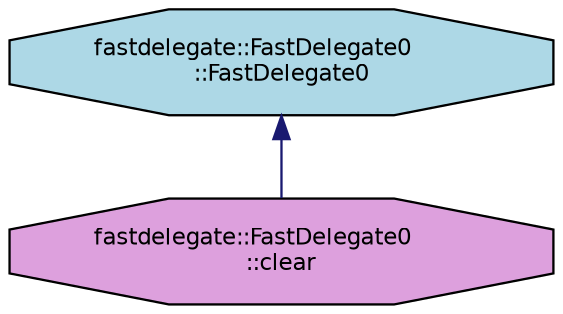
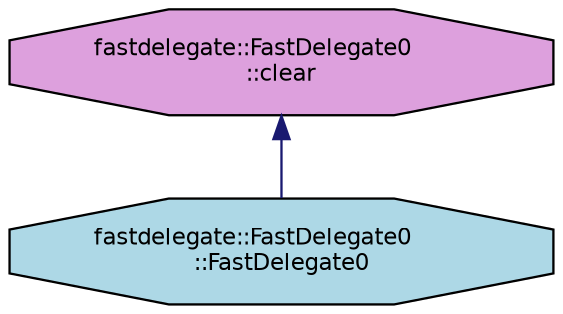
edge "fastdelegate::FastDelegate0 ::clear" -> "fastdelegate::FastDelegate0 ::FastDelegate0": reversed
